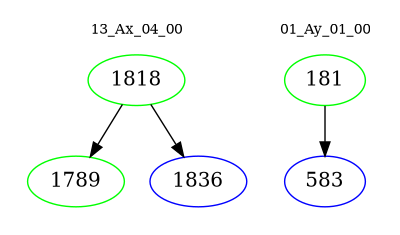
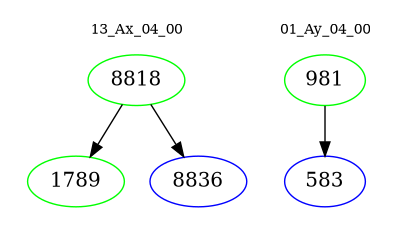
cluster "01_Ay_01_00": label "01_Ay_01_00" -> "01_Ay_04_00"
node "1818": label "1818" -> "8818"
node "181": label "181" -> "981"
node "1836": label "1836" -> "8836"
